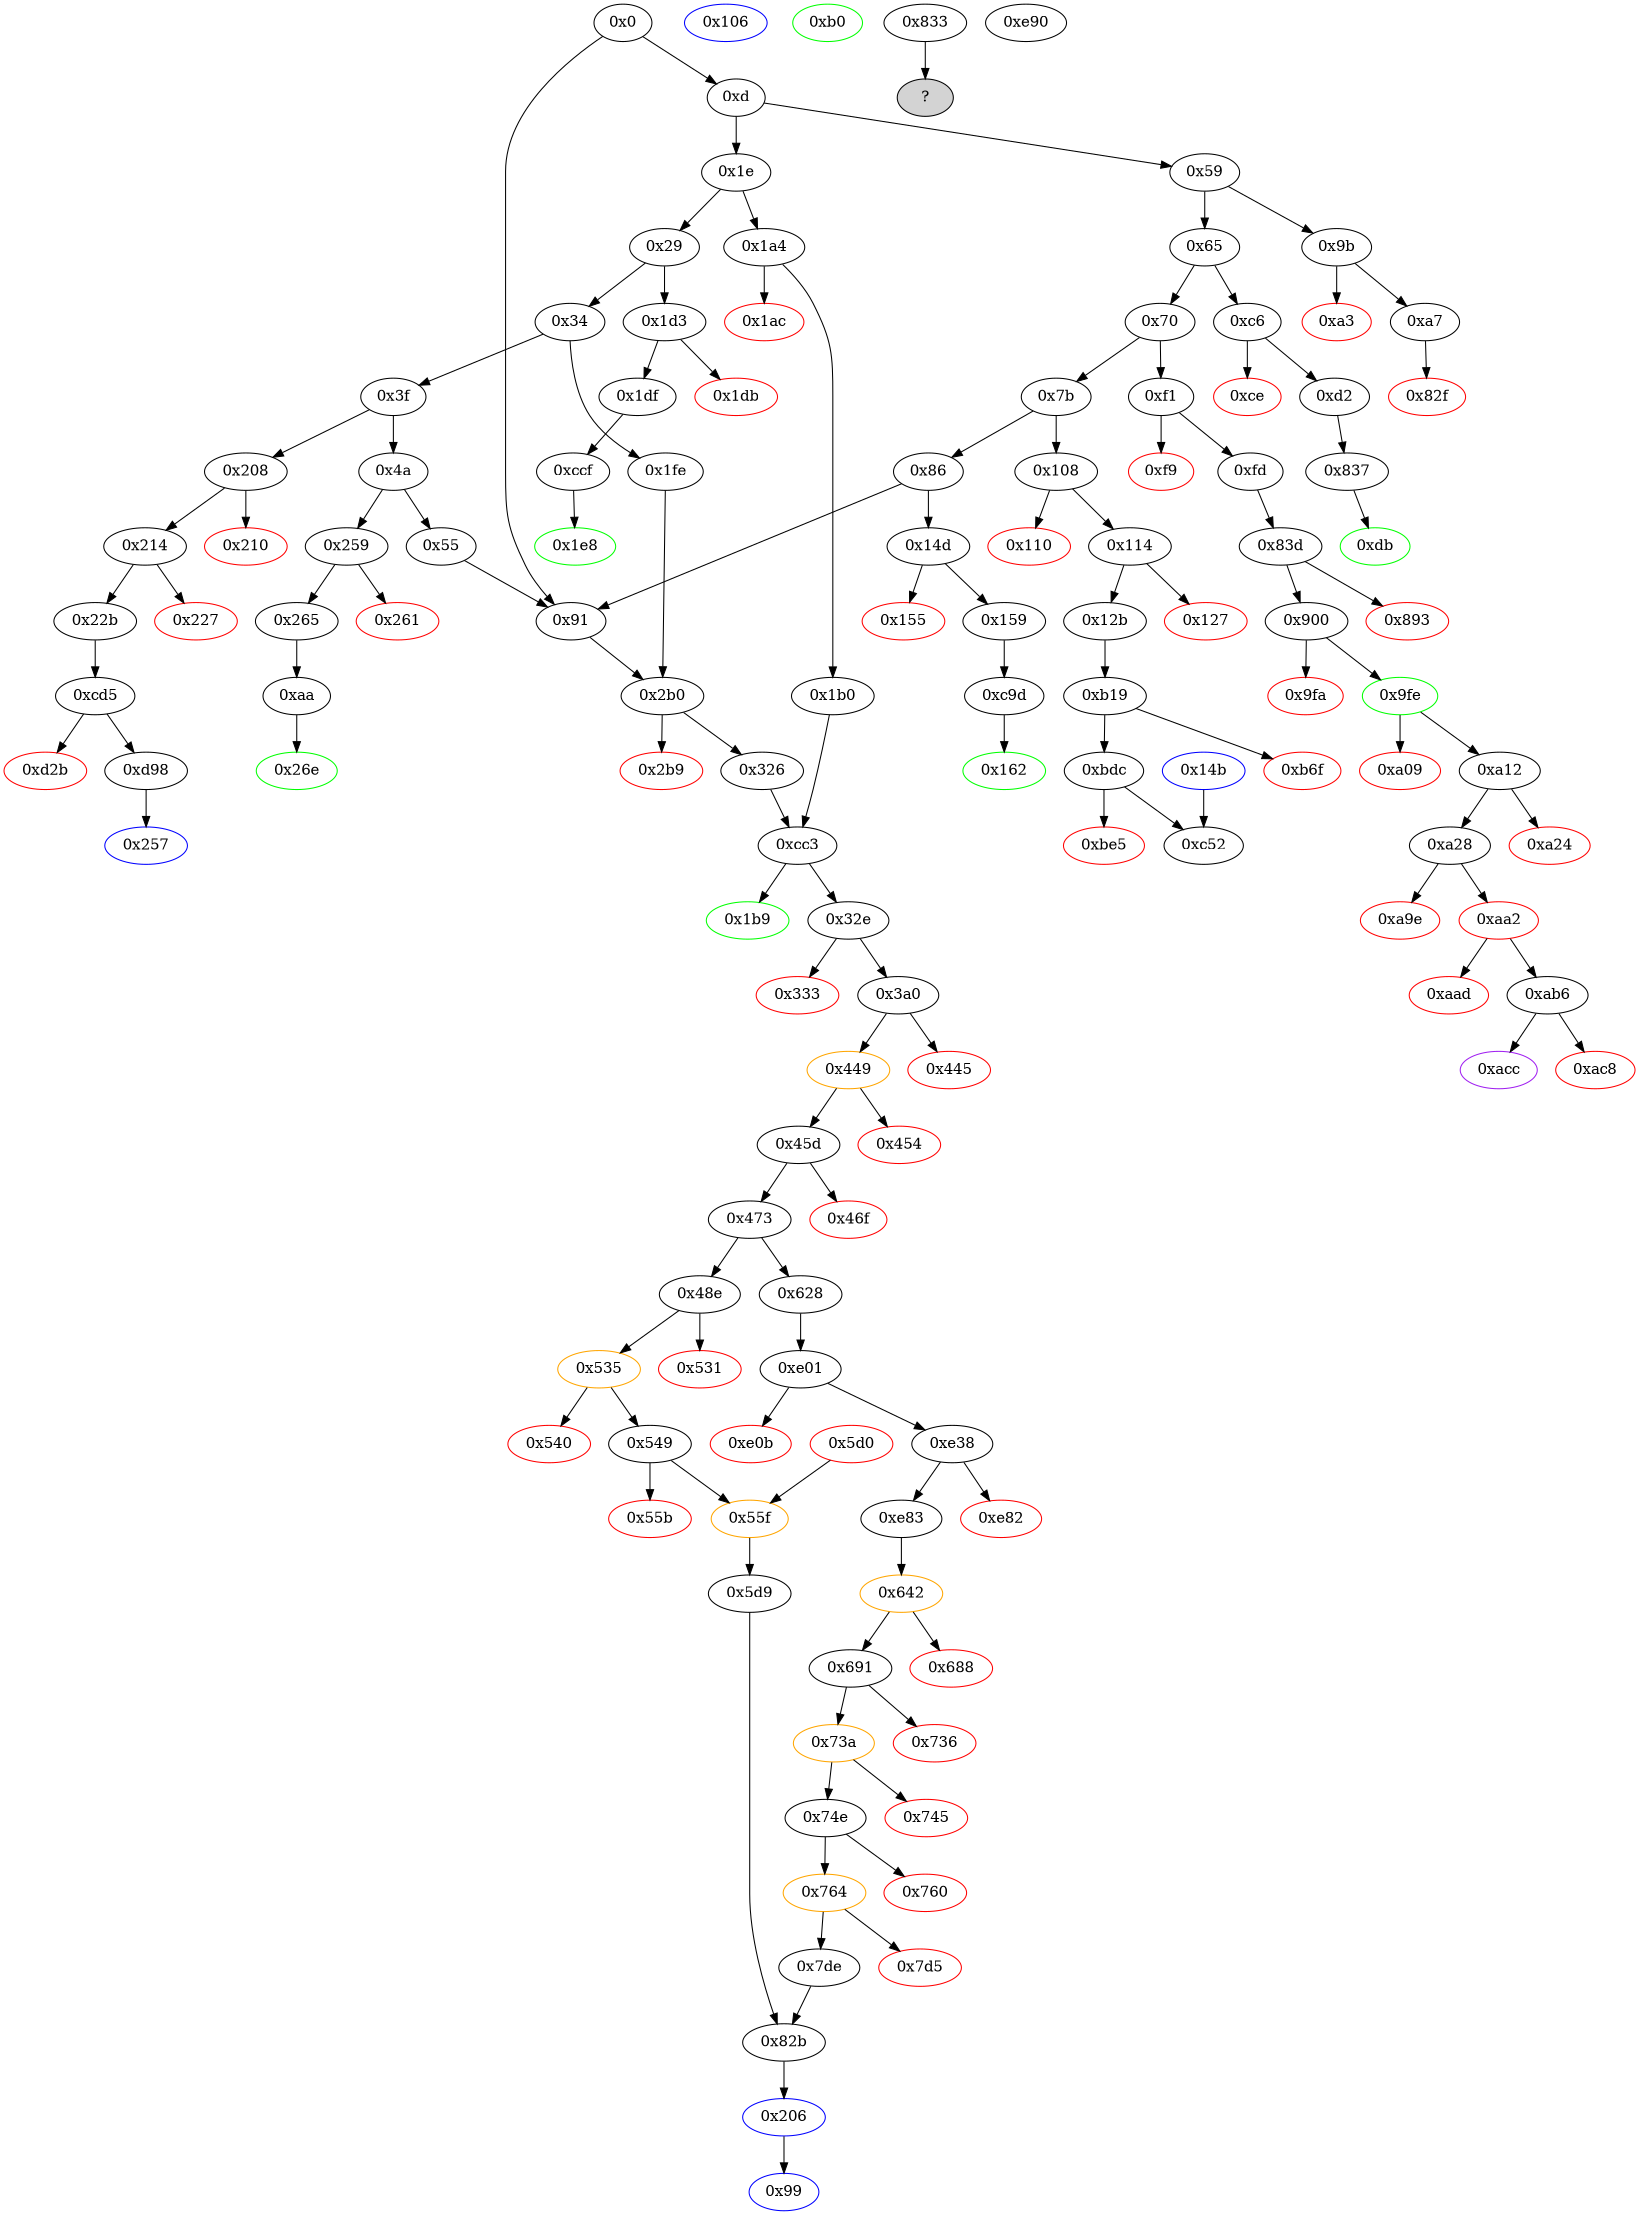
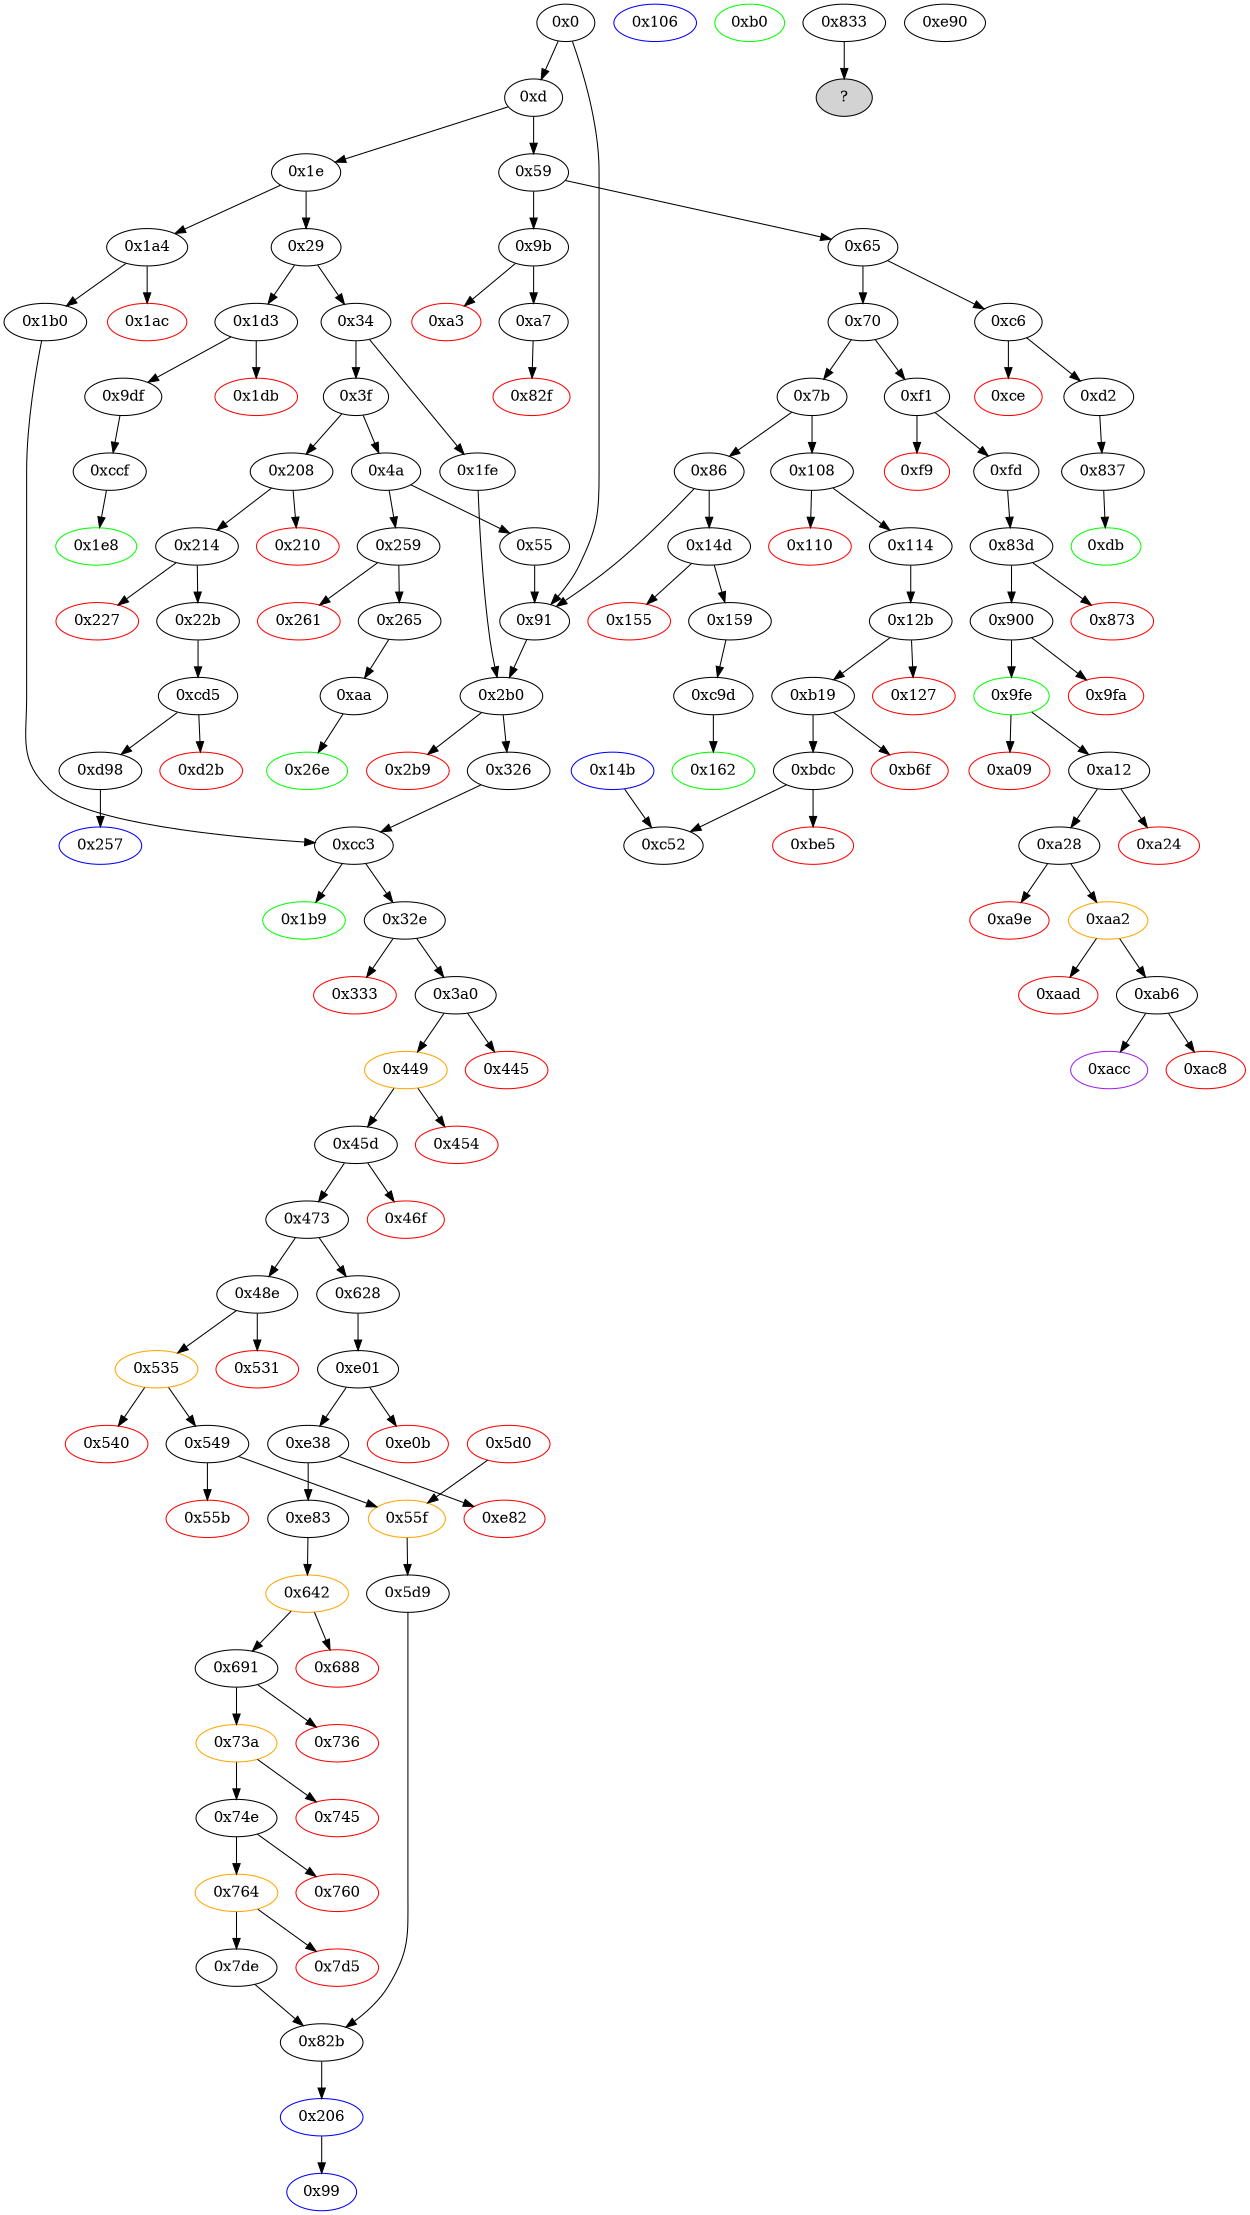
node "0x1df": label "0x1df" -> "0x9df"
edge "0x114" -> "0x127": now "0x12b" -> "0x127"
node "0x893": label "0x893" -> "0x873"
node "0xaa2": color red -> orange
